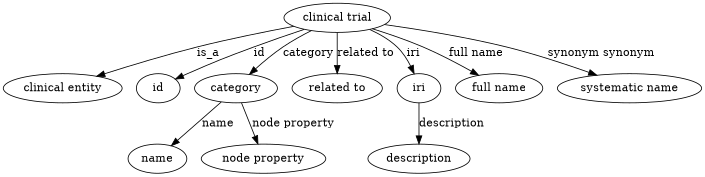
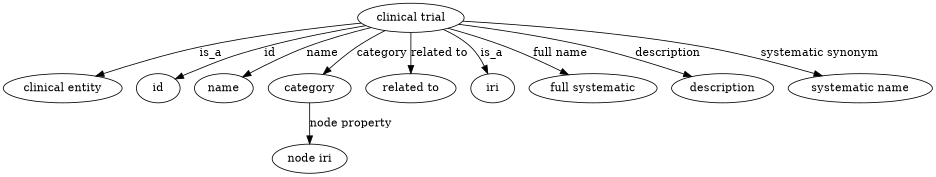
edge "clinical trial" -> "iri": label "iri" -> "is_a"
edge "clinical trial" -> "systematic name": label "synonym synonym" -> "systematic synonym"
node "full name": label "full name" -> "full systematic"
edge "iri" -> "description": now "clinical trial" -> "description"
edge "category" -> "name": now "clinical trial" -> "name"
node "node property": label "node property" -> "node iri"
